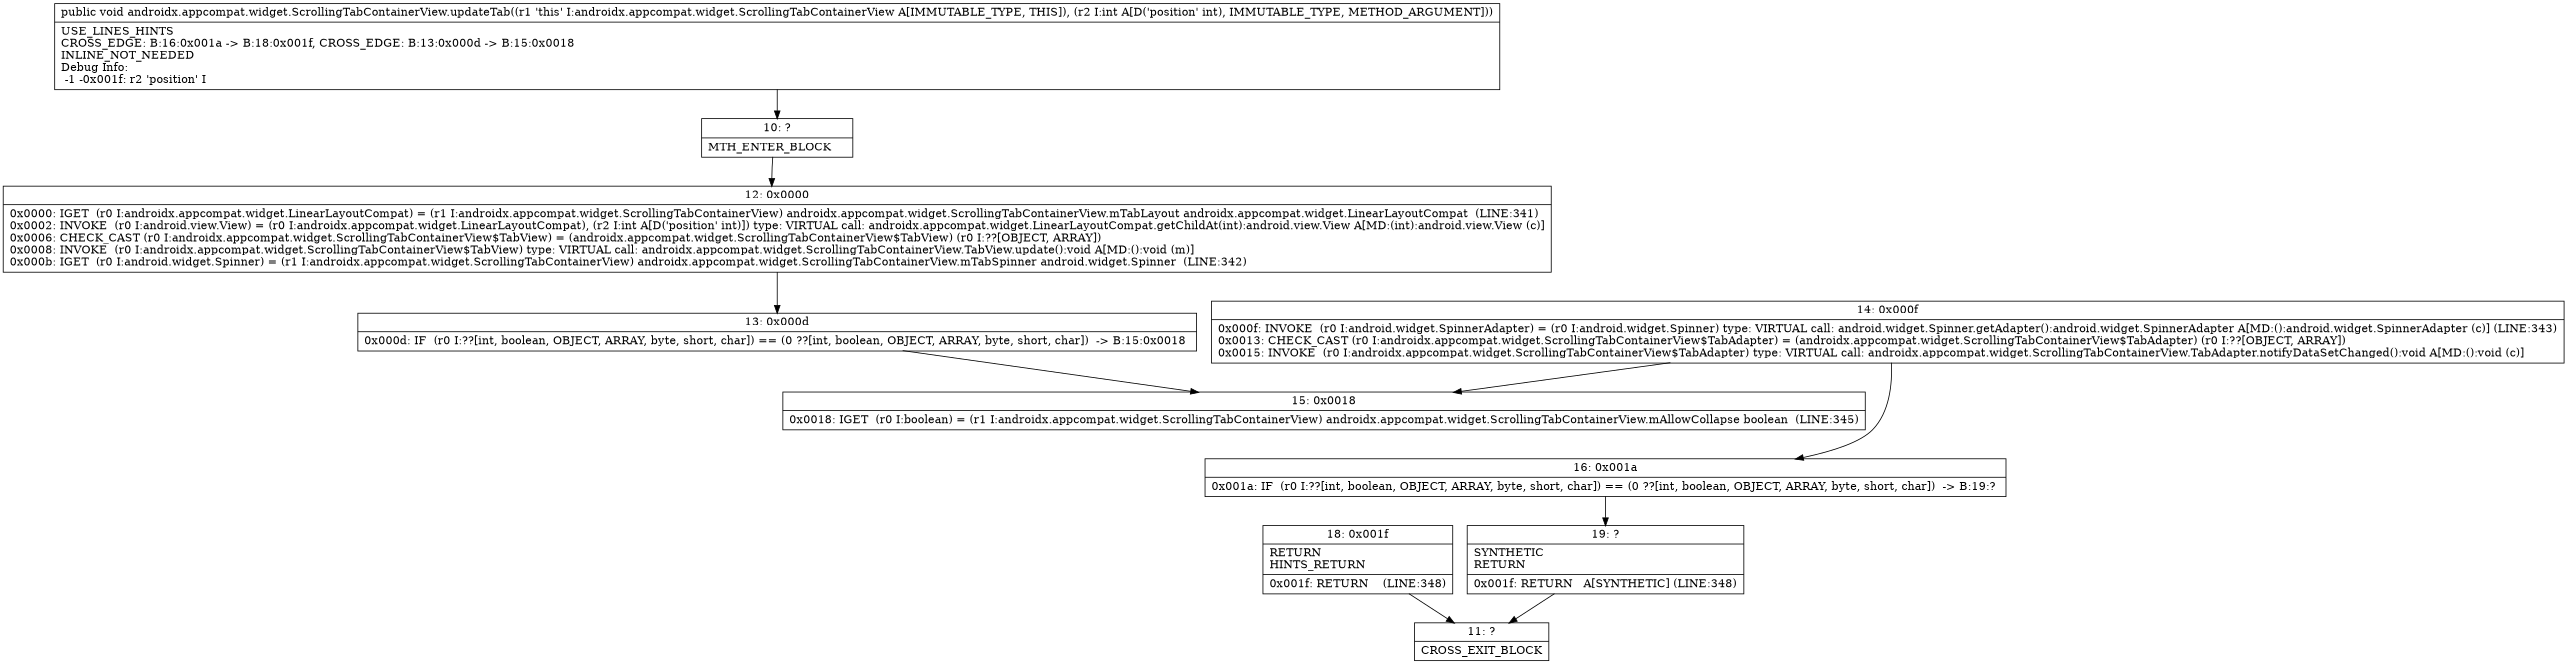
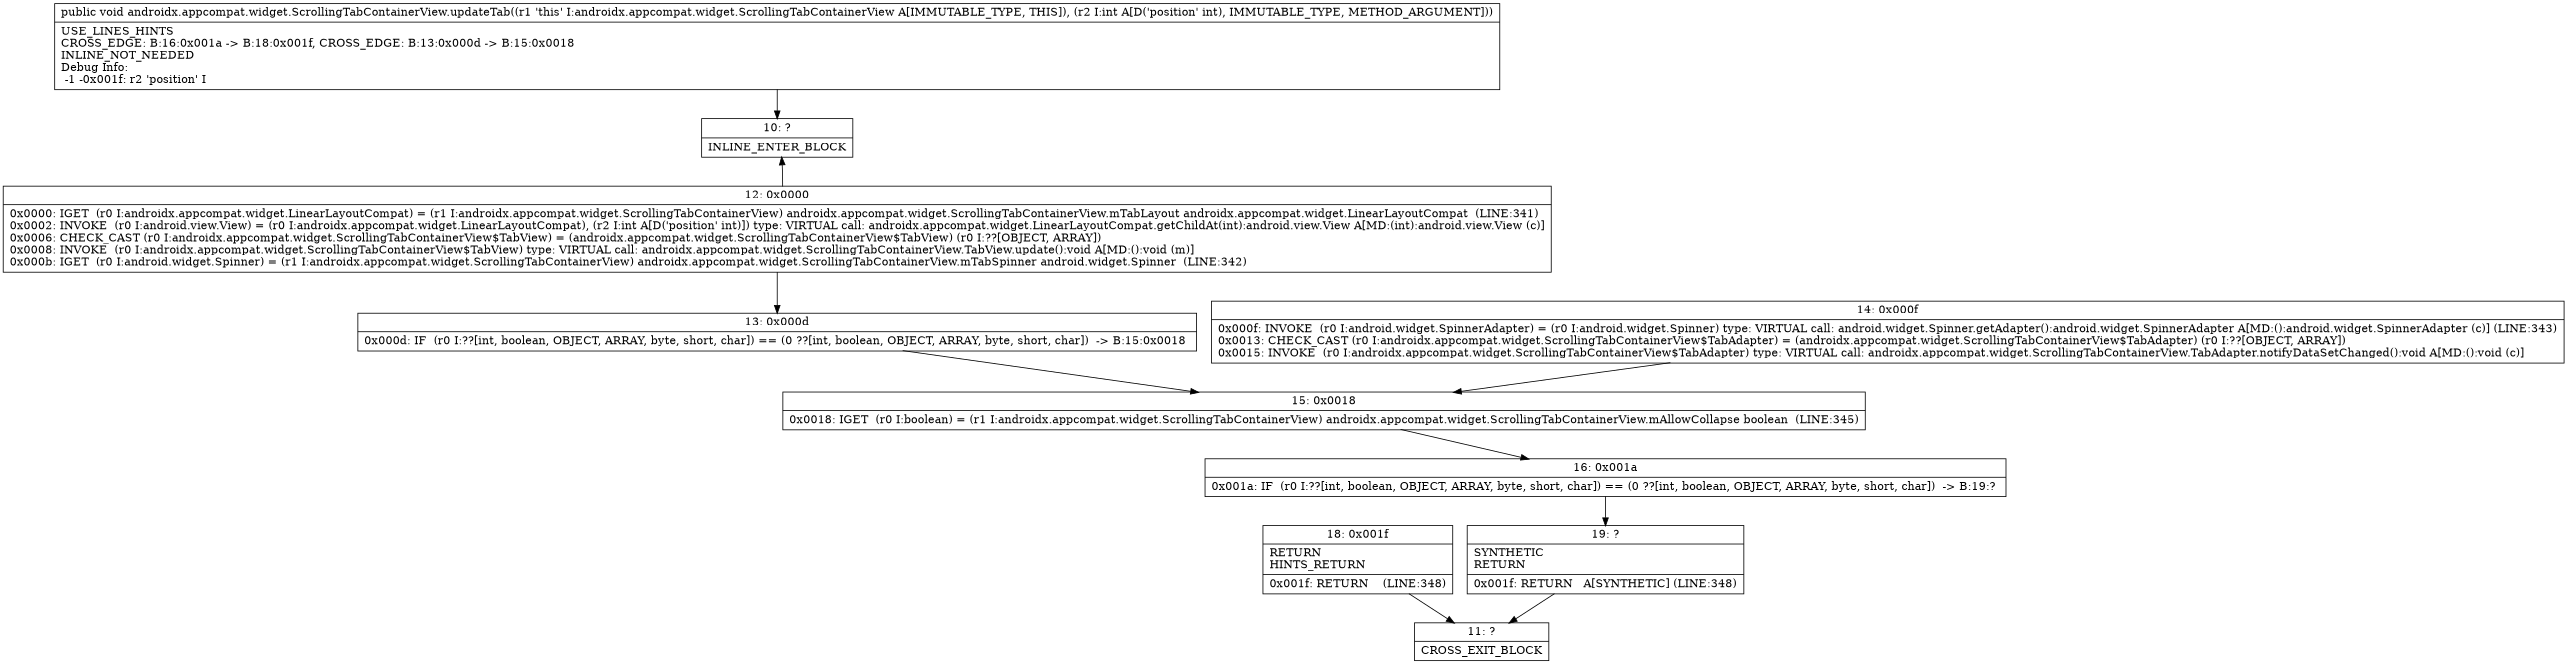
node "10: ?": text "MTH_ENTER_BLOCK" -> "INLINE_ENTER_BLOCK"
edge "10: ?" -> "12: 0x0000": reversed
edge "14: 0x000f" -> "16: 0x001a": now "15: 0x0018" -> "16: 0x001a"
